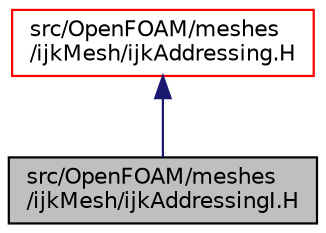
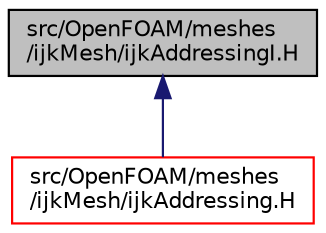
edge "src/OpenFOAM/meshes /ijkMesh/ijkAddressingI.H" -> "src/OpenFOAM/meshes /ijkMesh/ijkAddressing.H": reversed
